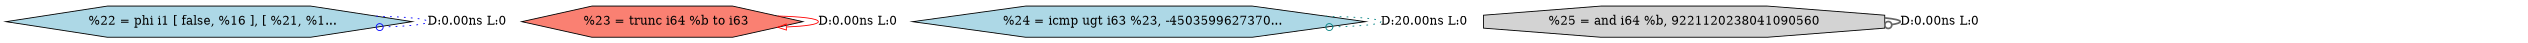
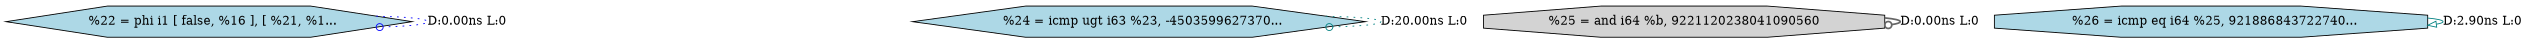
node "%23 = trunc i64 %b to i63": removed
node "%26 = icmp eq i64 %25, 921886843722740...": added
